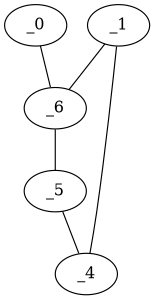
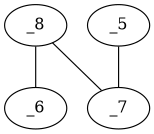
node "_0": removed
node "_1": label "_1" -> "_8"
edge "_6" -- "_5": removed
node "_4": label "_4" -> "_7"
